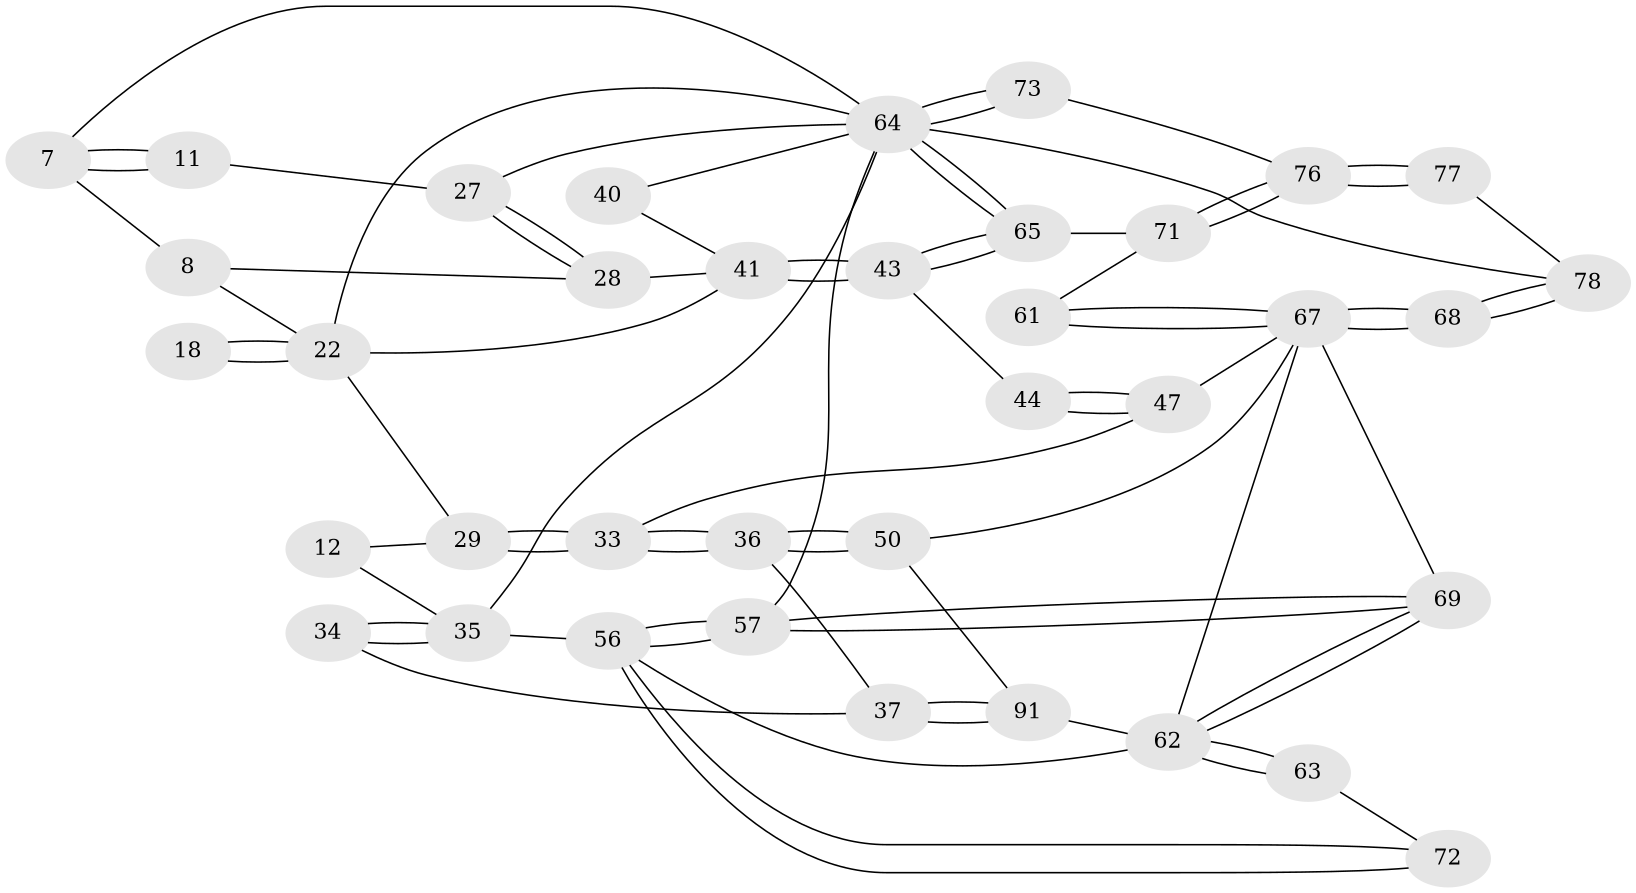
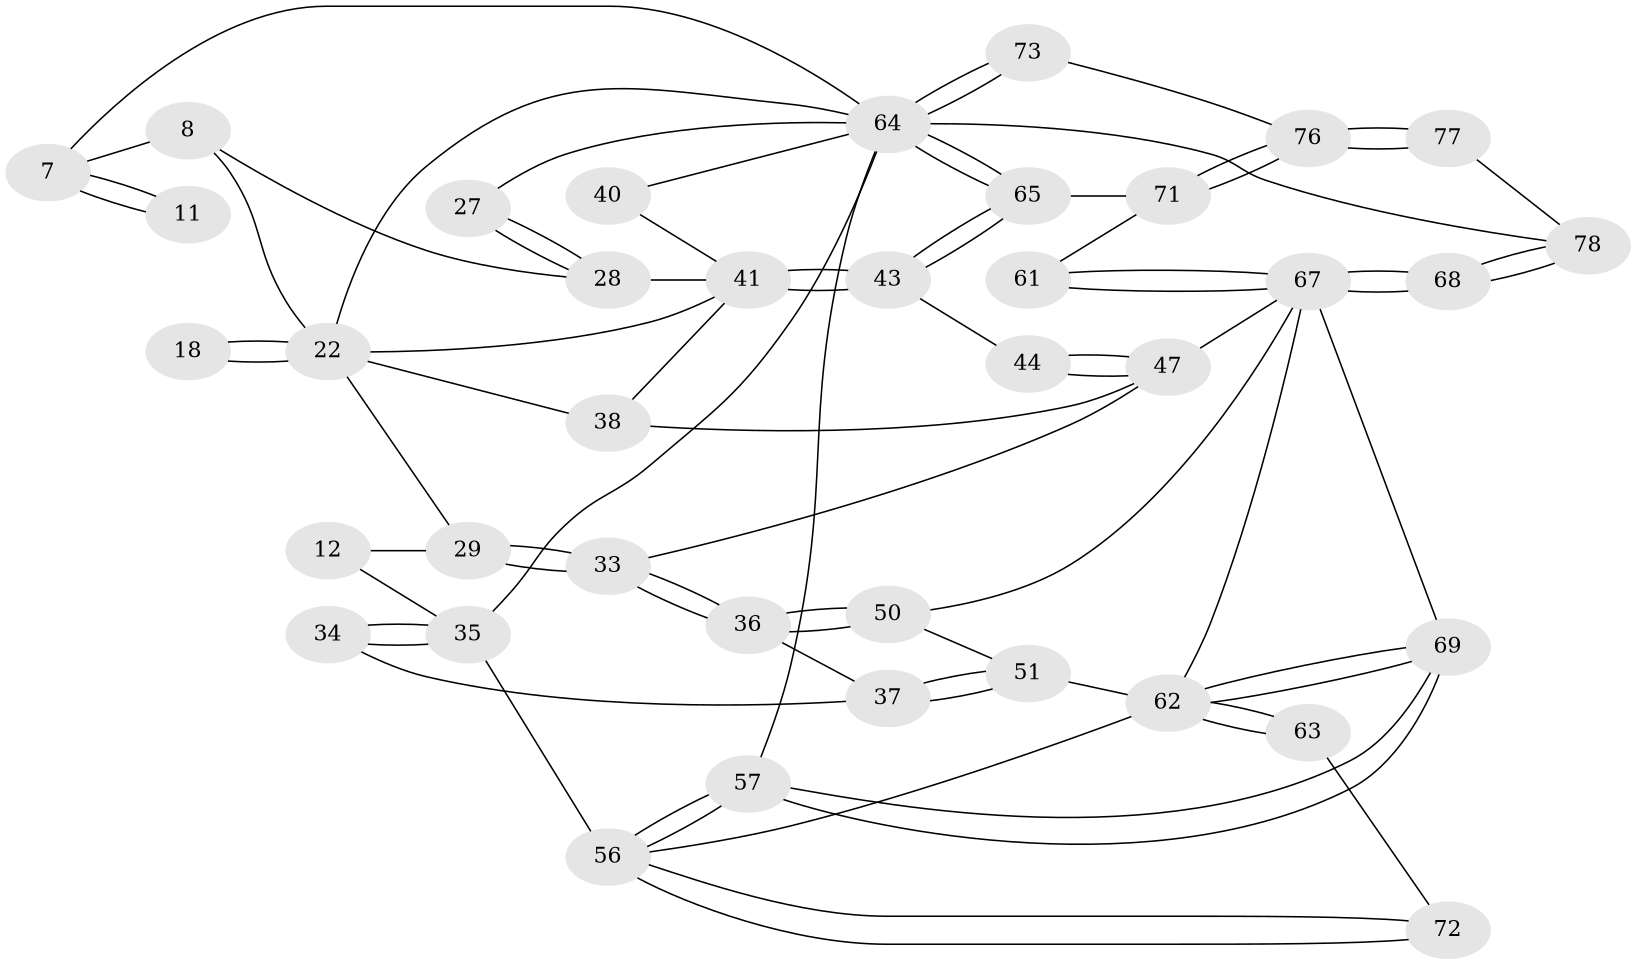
edge "11" -- "27": removed
node "38": added
node "91": label "91" -> "51"
